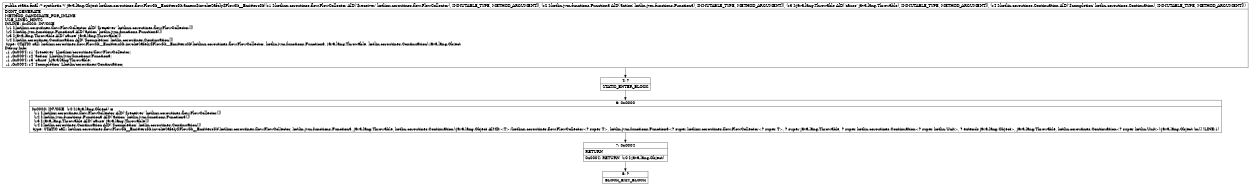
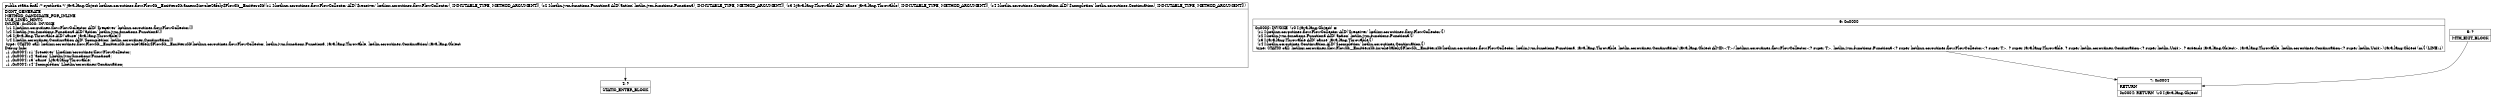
edge "4: ?" -> "6: 0x0000": removed
edge "7: 0x0004" -> "5: ?": reversed
node "5: ?": text "BLOCK_EXIT_BLOCK" -> "MTH_EXIT_BLOCK"
